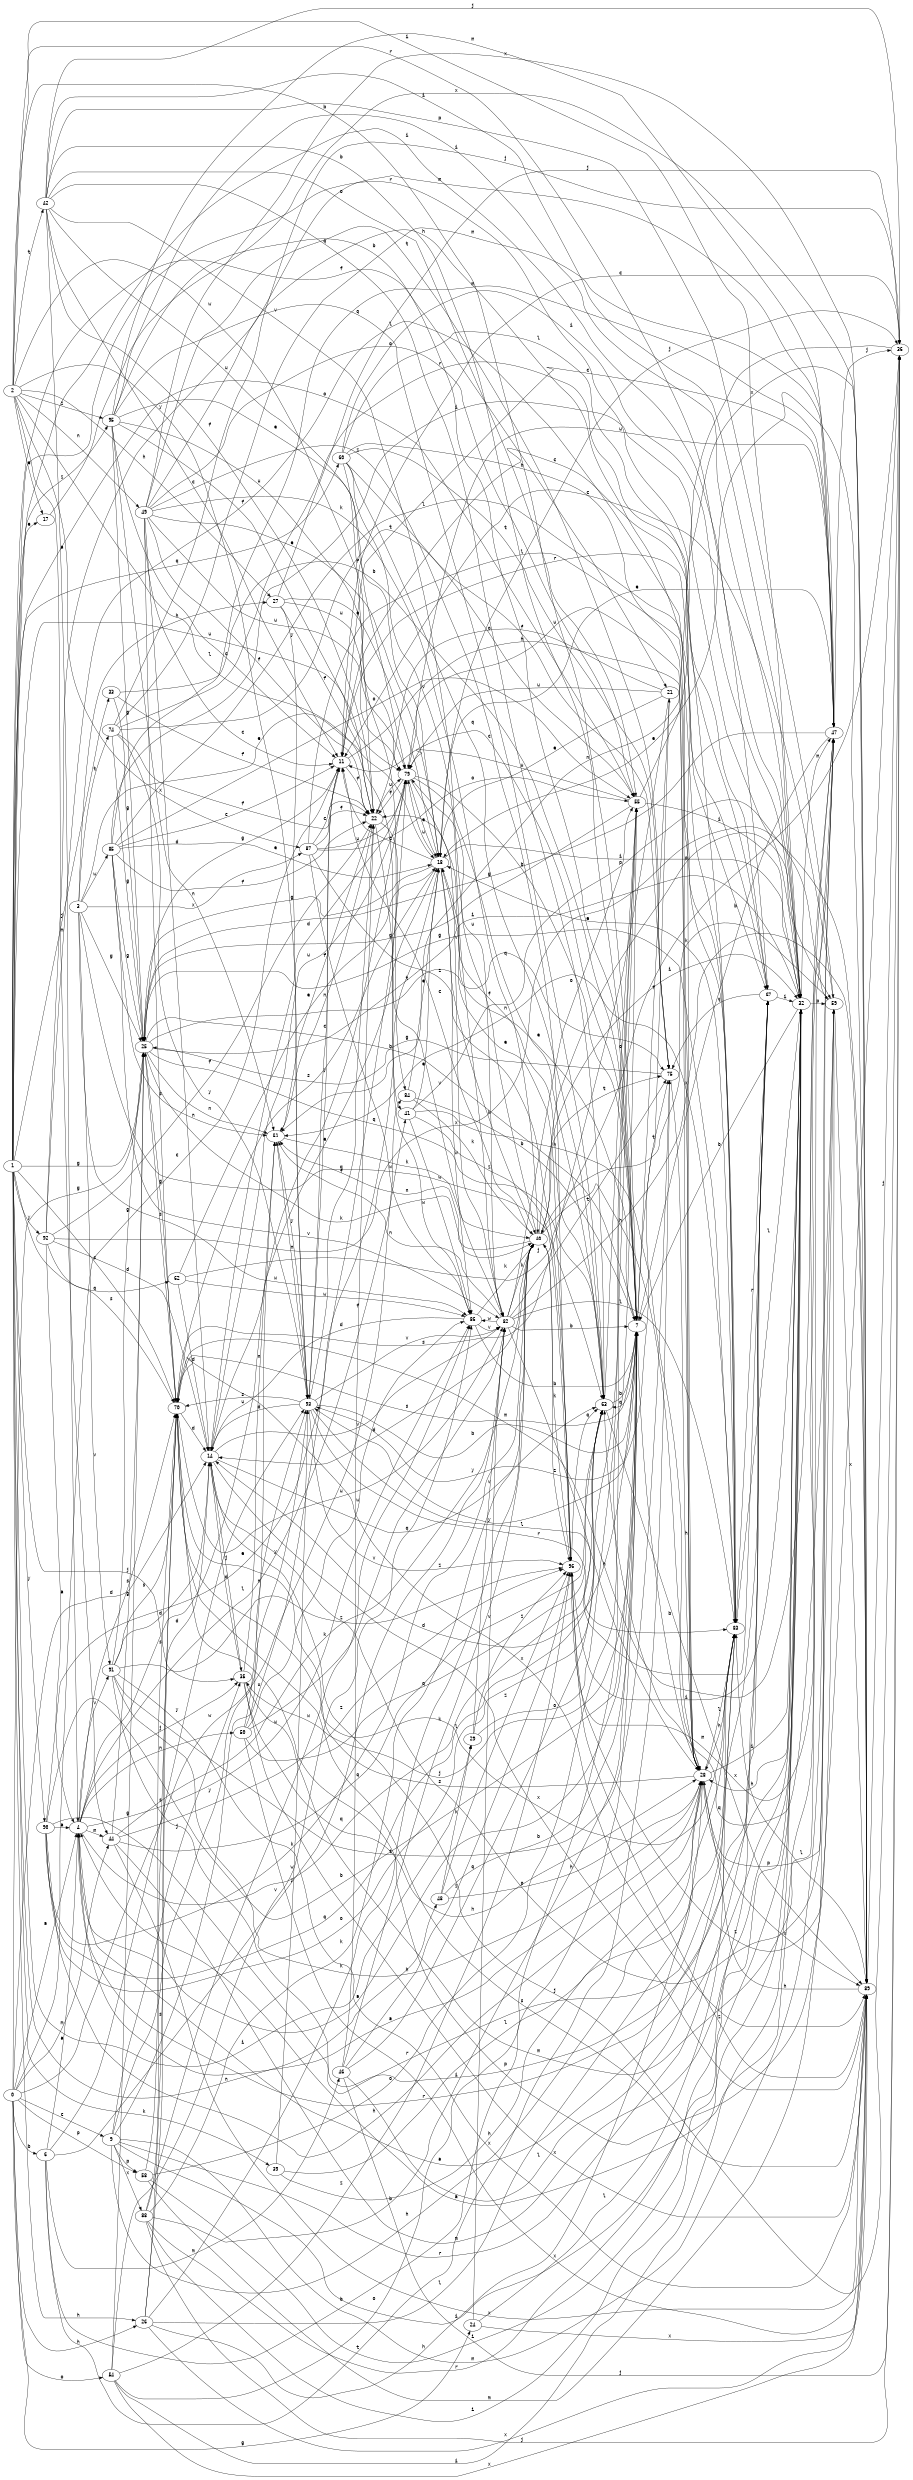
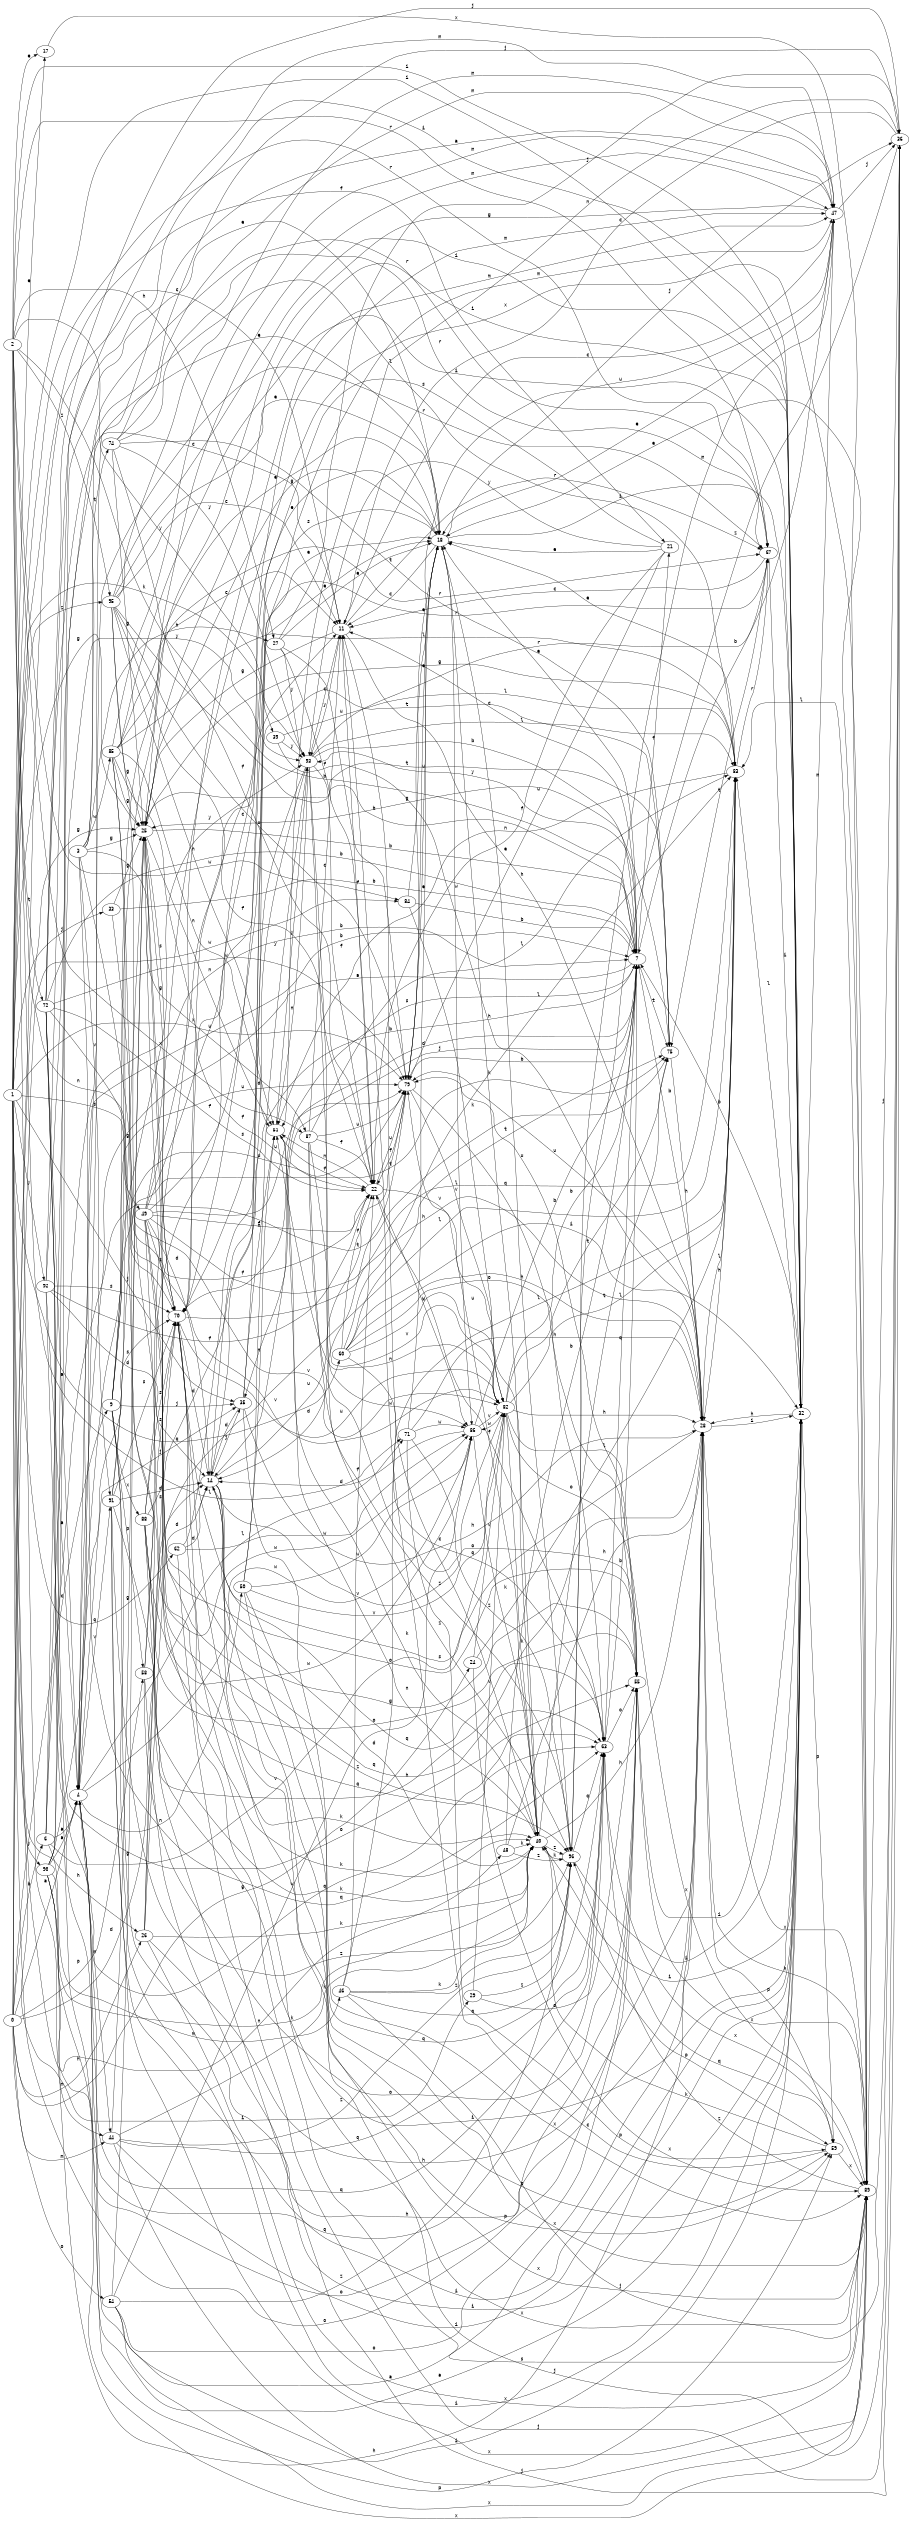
node "42": label "42" -> "72"
node "41": label "41" -> "71"
edge "48" -> "29": now "48" -> "40"
edge "44" -> "32": label "m" -> "i"
